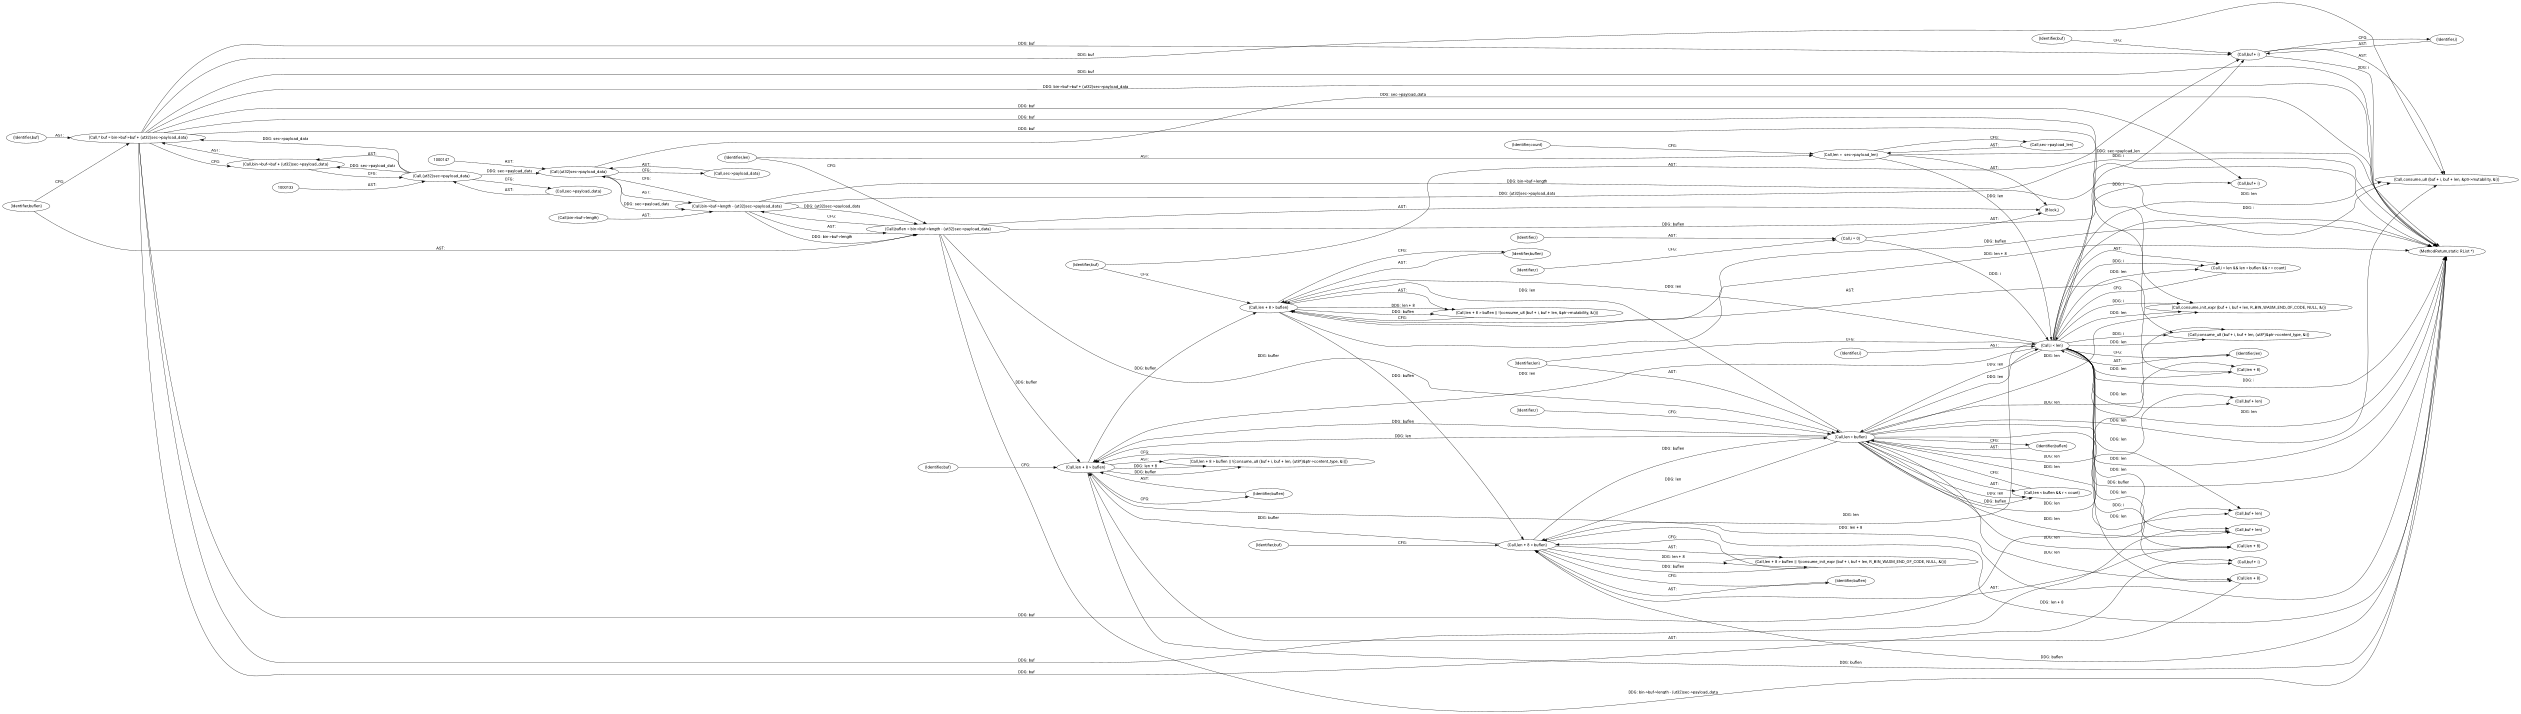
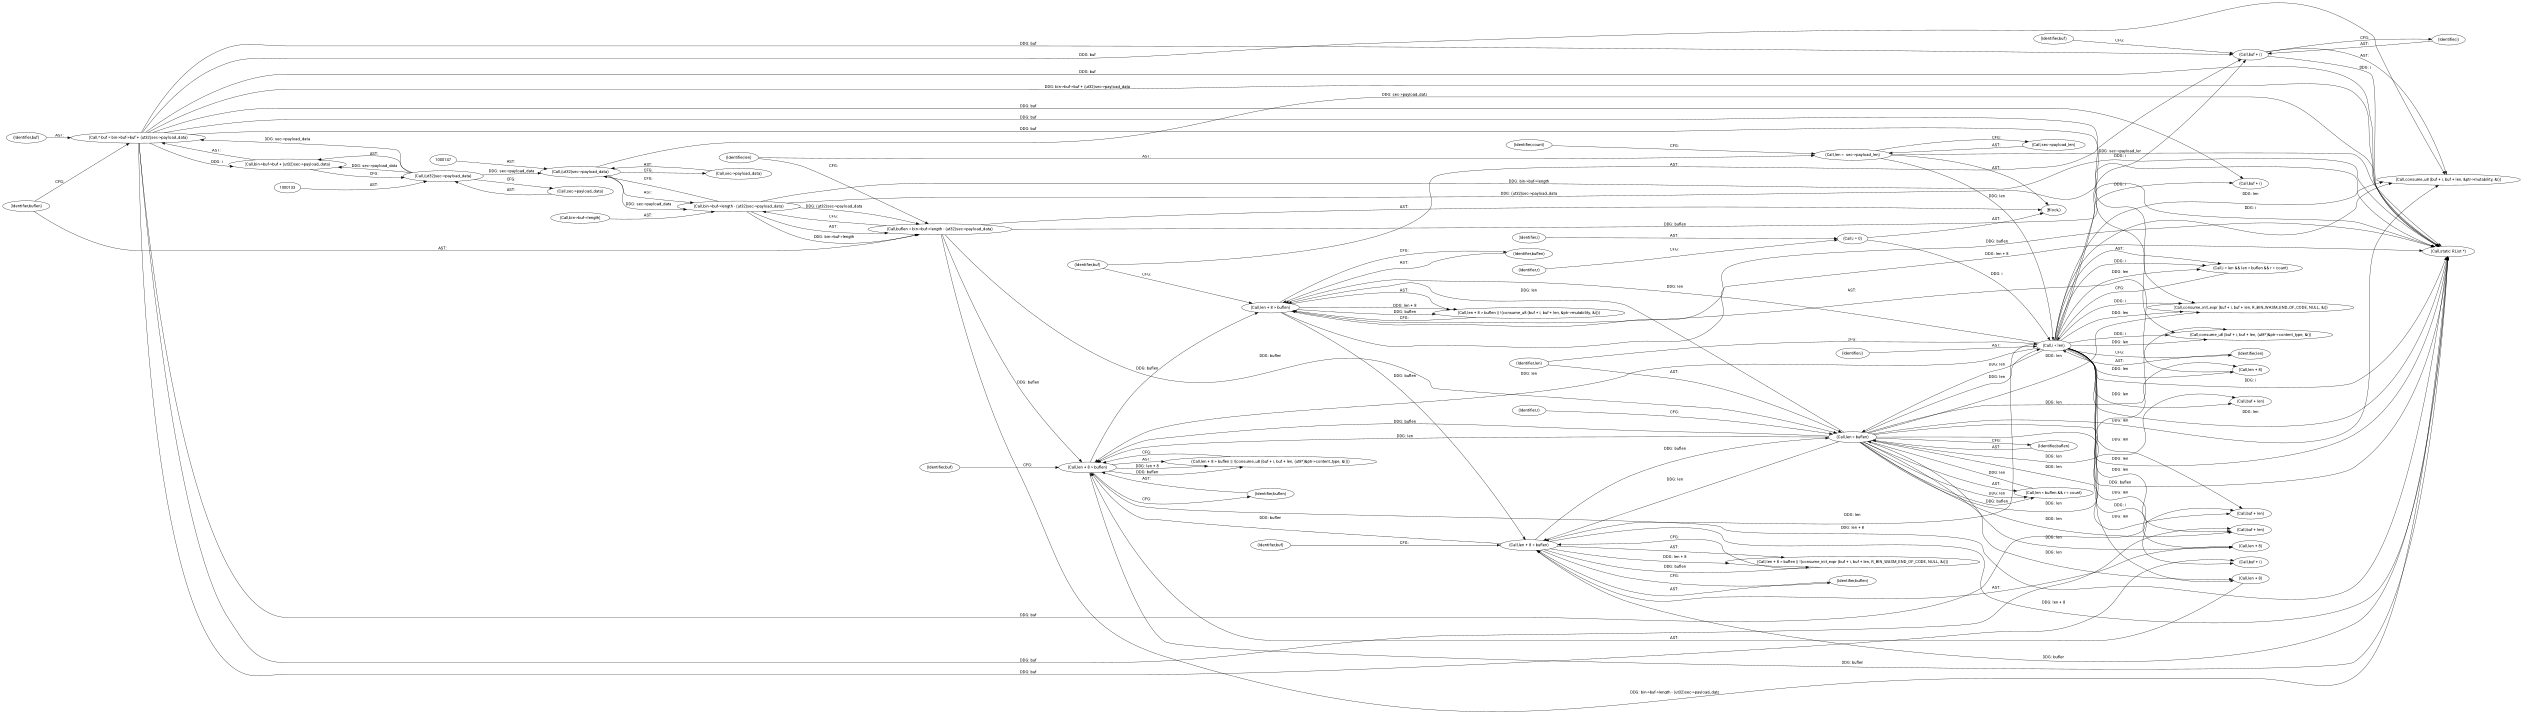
edge "(Call,* buf = bin->buf->buf + (ut32)sec->payload_data)" -> "(Call,bin->buf->buf + (ut32)sec->payload_data)": label "CFG: " -> "DDG: i"
node "(MethodReturn,static RList *)": label "(MethodReturn,static RList *)" -> "(Call,static RList *)"
edge "(Call,len < buflen && r < count)" -> "(Call,len < buflen)": label "CFG: " -> "DDG: len"
